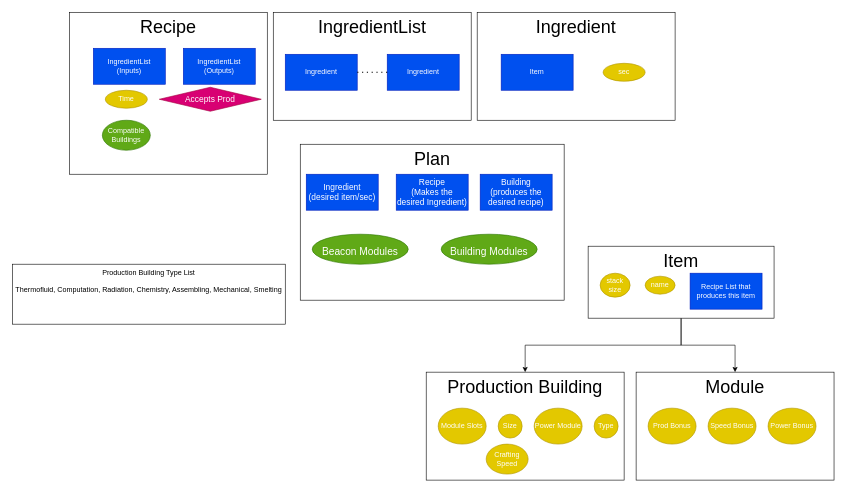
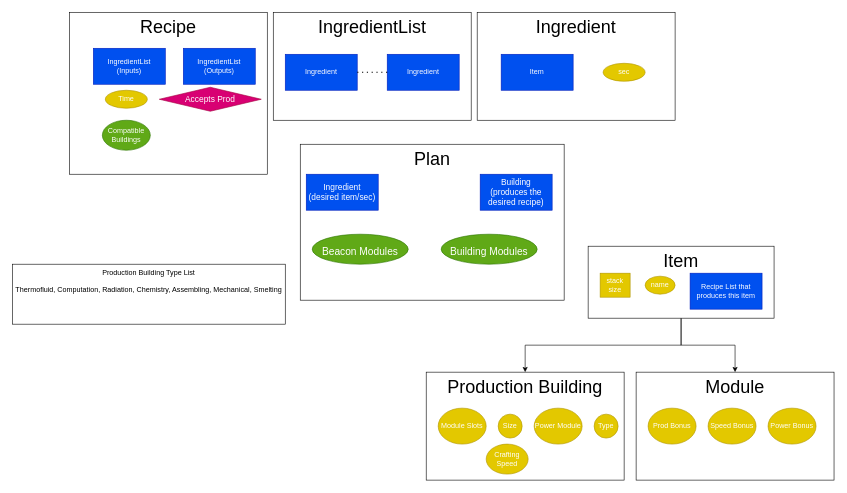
node "Recipe (Makes the desired Ingredient)": removed
node "stack size": shape ellipse -> rectangle
